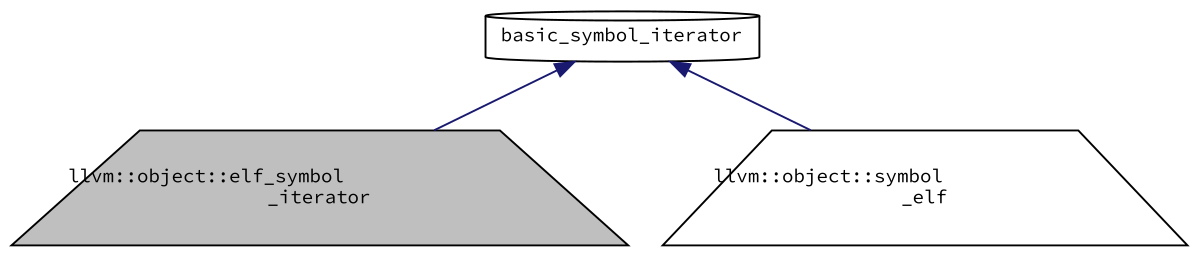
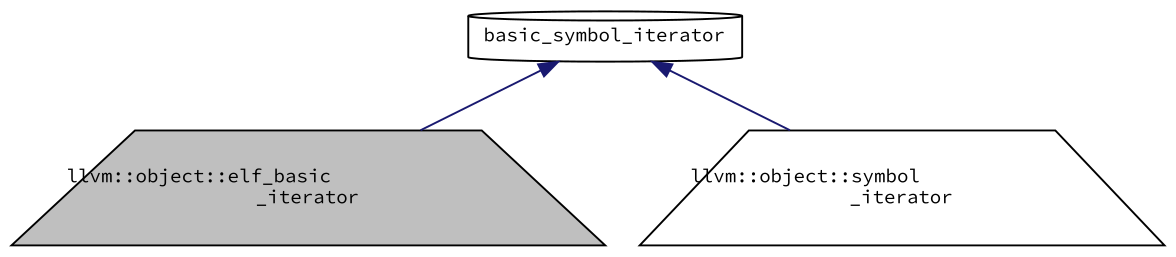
node "llvm::object::elf_symbol _iterator": label "llvm::object::elf_symbol _iterator" -> "llvm::object::elf_basic _iterator"
node "llvm::object::symbol _elf": label "llvm::object::symbol _elf" -> "llvm::object::symbol _iterator"
